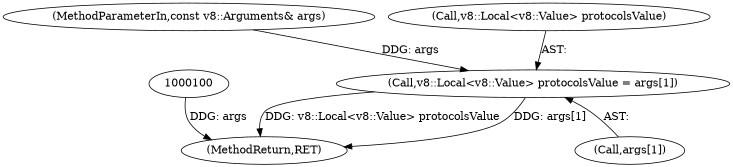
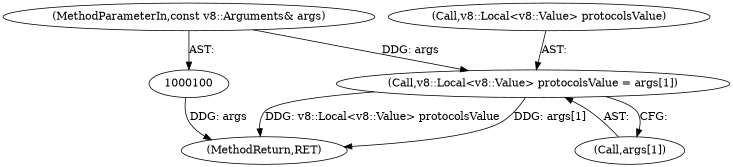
edge "(MethodParameterIn,const v8::Arguments& args)" -> "1000100": added, label "AST:"
edge "(Call,v8::Local<v8::Value> protocolsValue = args[1])" -> "(Call,args[1])": added, label "CFG:"
